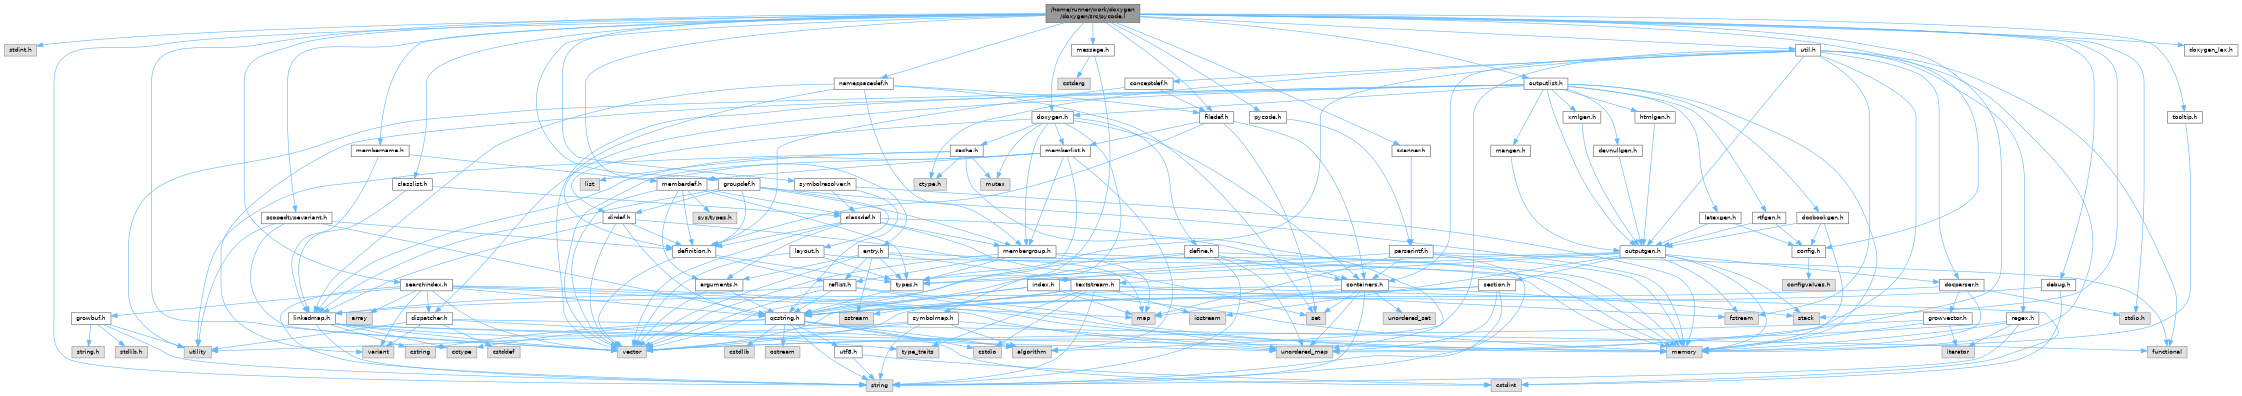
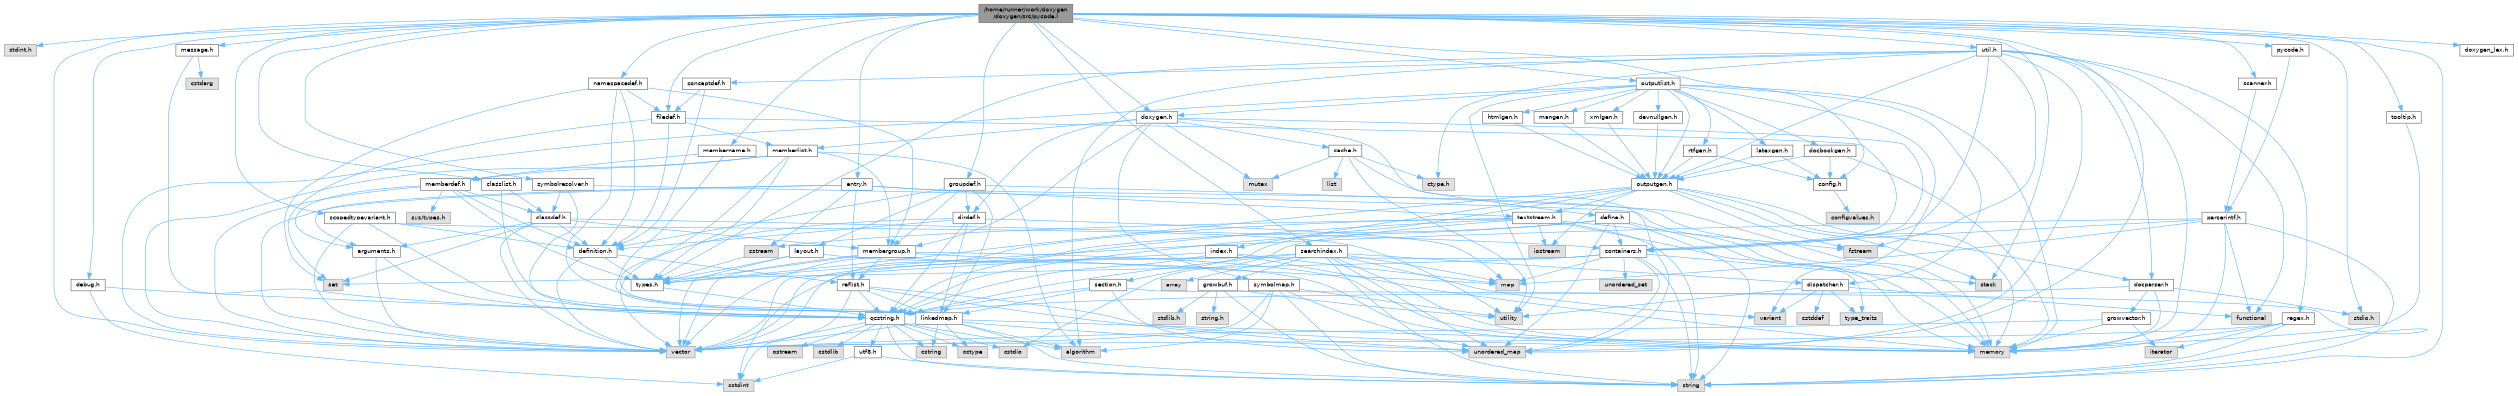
edge "entry.h" -> "types.h": now "sstream" -> "types.h"
